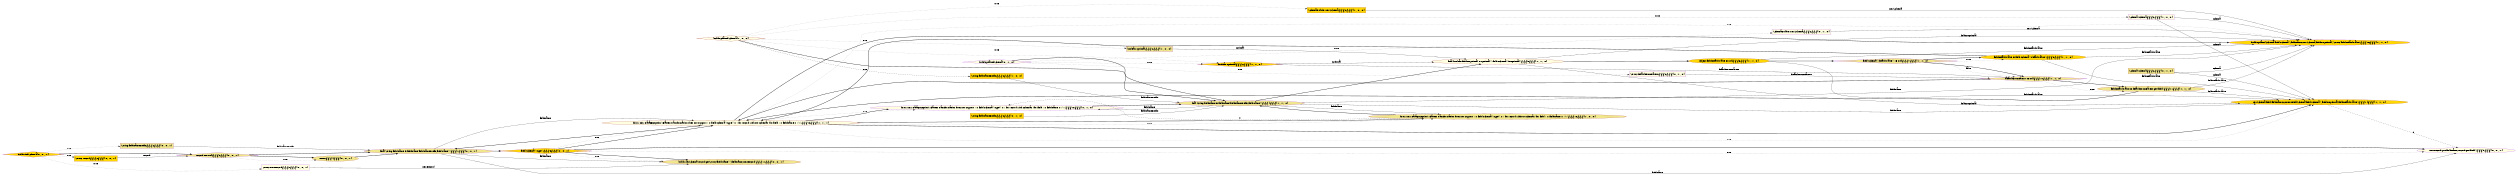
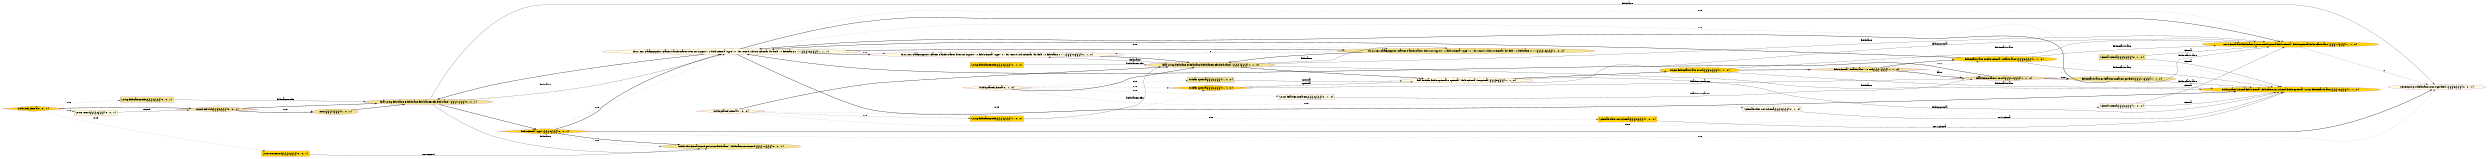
edge "buildUpdatedSchema['1', '0', '0']" -> "SchemaBuilder newSchema@@@2@@@['1', '0', '0']": now "String fieldNamePrefix@@@2@@@['1', '0', '0']" -> "SchemaBuilder newSchema@@@2@@@['1', '0', '0']"
edge "buildUpdatedSchema['1', '0', '0']" -> "boolean optional@@@2@@@['1', '0', '0']": now "buildUpdatedSchema['0', '1', '0']" -> "boolean optional@@@2@@@['1', '0', '0']"
node "buildUpdatedSchema['0', '1', '0']": color purple -> brown
node "Struct record@@@2@@@['0', '0', '1']": fillcolor gold -> lightyellow
node "Struct newRecord@@@2@@@['0', '0', '1']": fillcolor lightyellow -> gold
